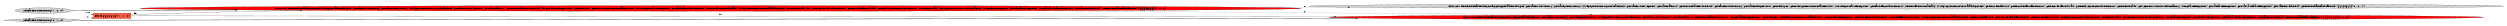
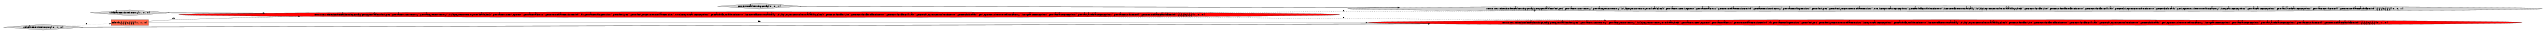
node "convertToTaskTuningConfig['0', '0', '1']": added
node "withBasePersistDirectory['1', '0', '0']": shape ellipse -> diamond
edge "withBasePersistDirectory['1', '0', '0']" -> "File dir@@@2@@@['1', '1', '0']": removed, label "true"
